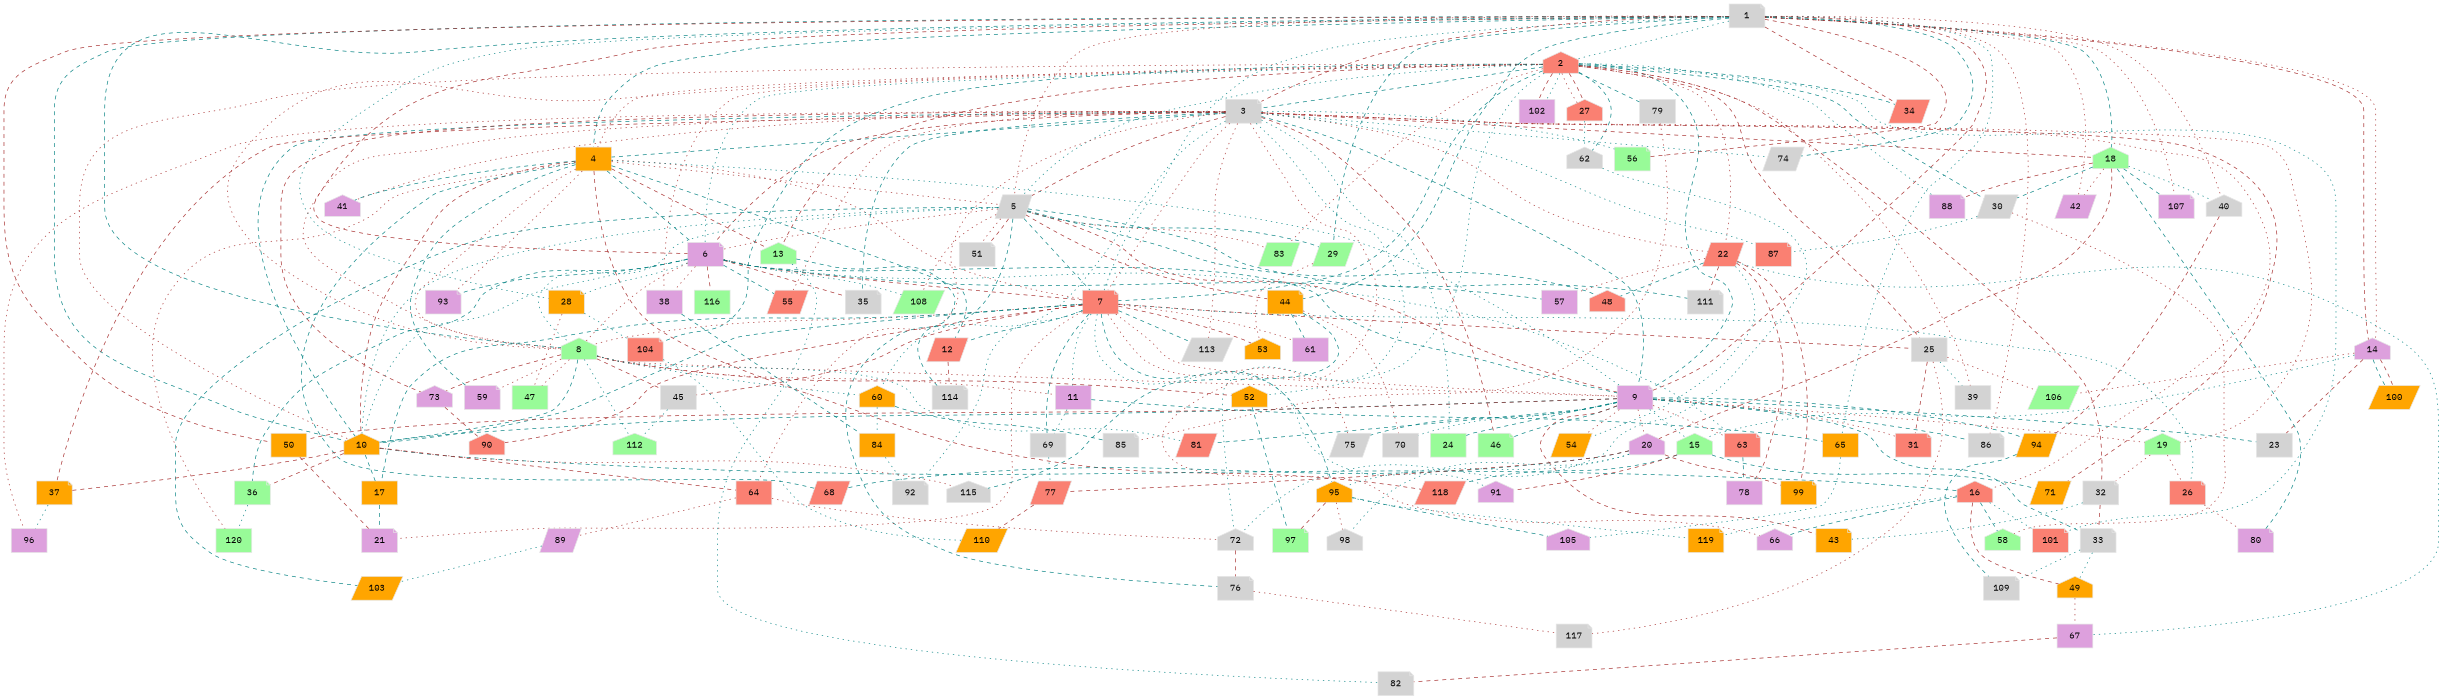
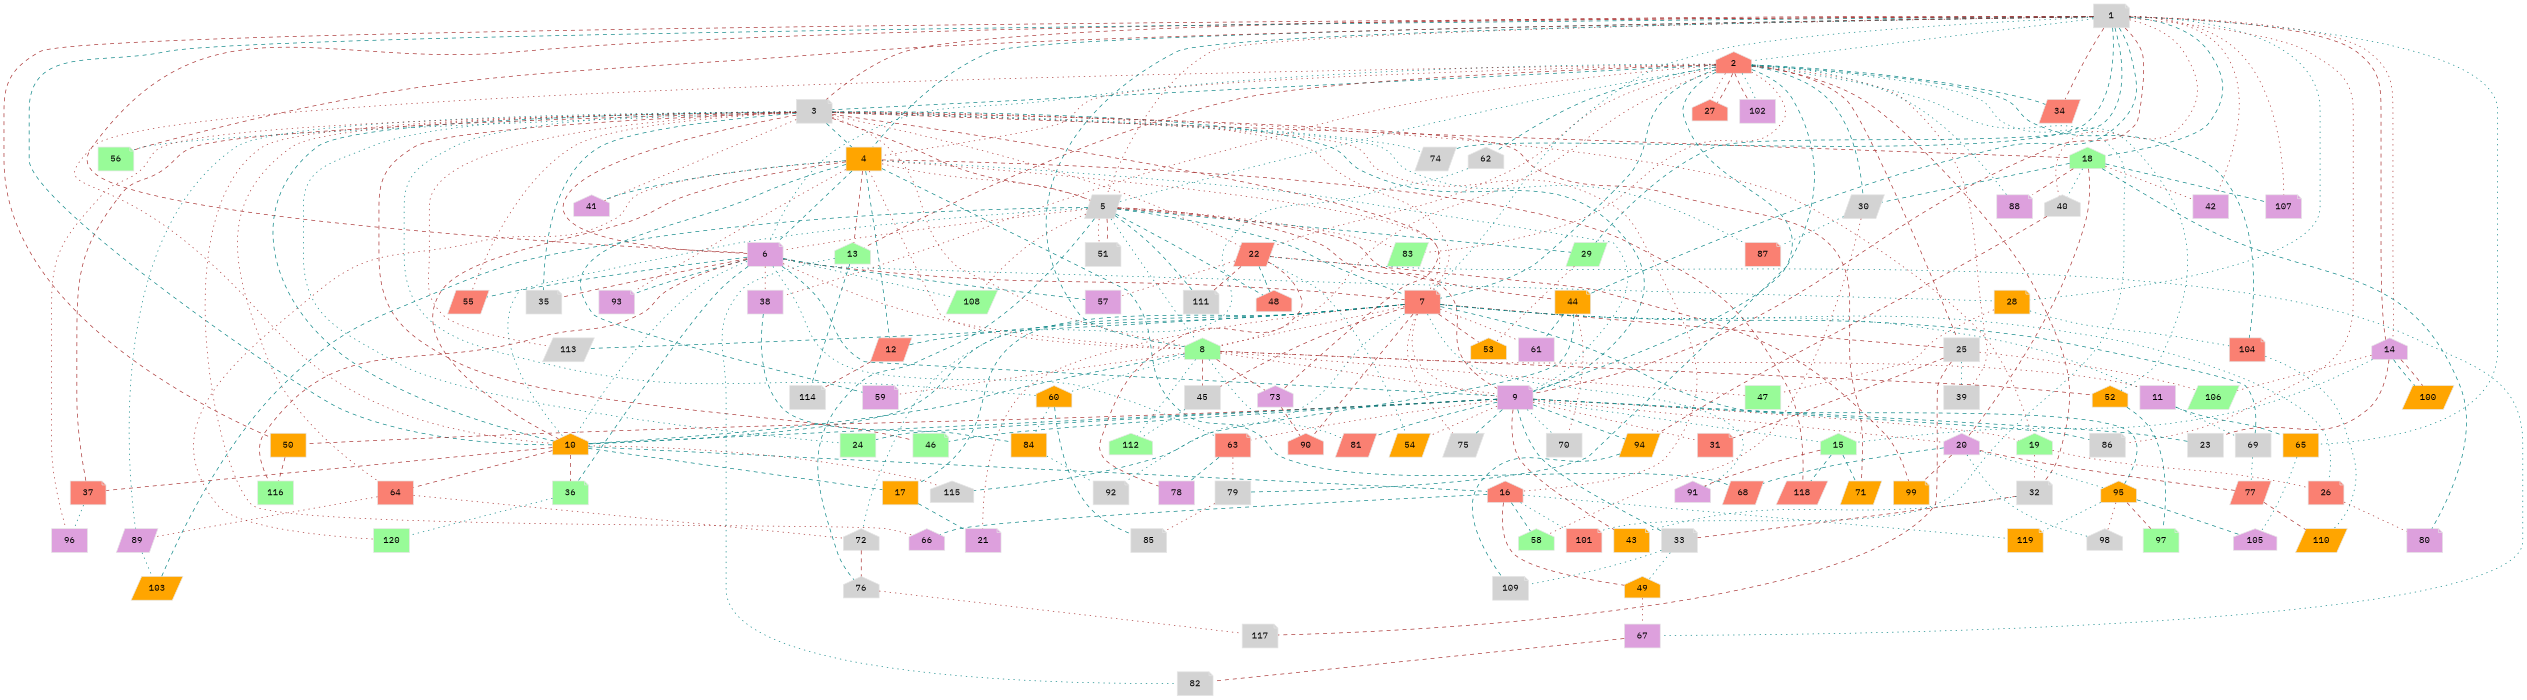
edge "27" -- "62": removed
node "42": shape parallelogram -> box
edge "3" -- "72": now "3" -- "89"
edge "63" -- "79": added
node "37": fillcolor orange -> salmon
edge "50" -- "21": now "50" -- "116"
edge "25" -- "117": style dotted -> dashed
node "76": shape note -> house
